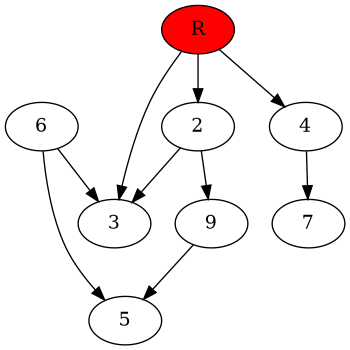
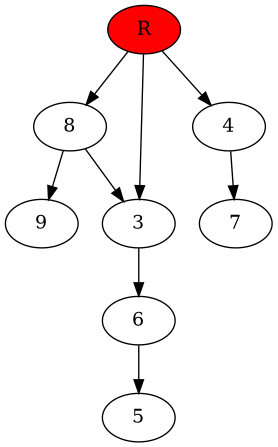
node "2": label "2" -> "8"
edge "6" -> "3": reversed
edge "9" -> "5": removed
